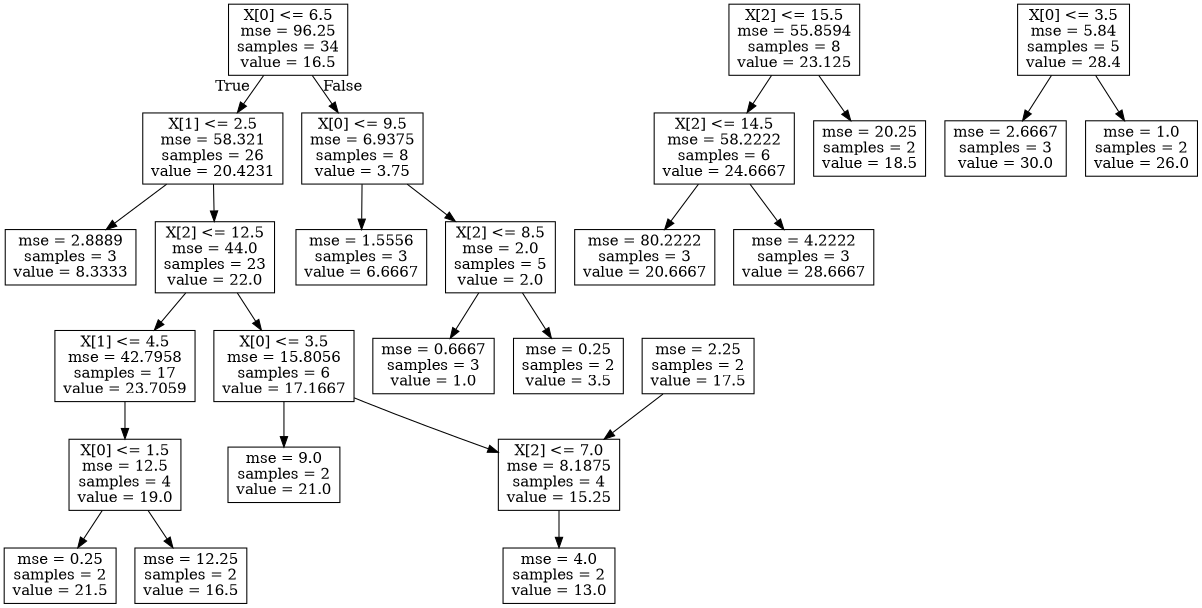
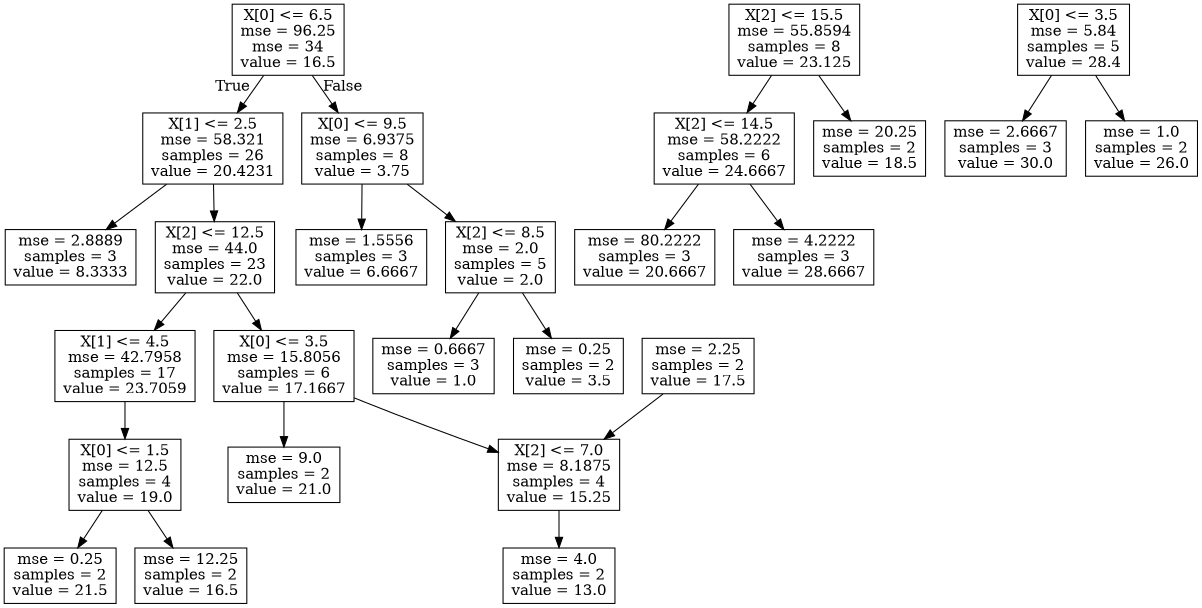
node "X[0] <= 6.5 mse = 96.25 samples = 34 value = 16.5": label "X[0] <= 6.5 mse = 96.25 samples = 34 value = 16.5" -> "X[0] <= 6.5 mse = 96.25 mse = 34 value = 16.5"
